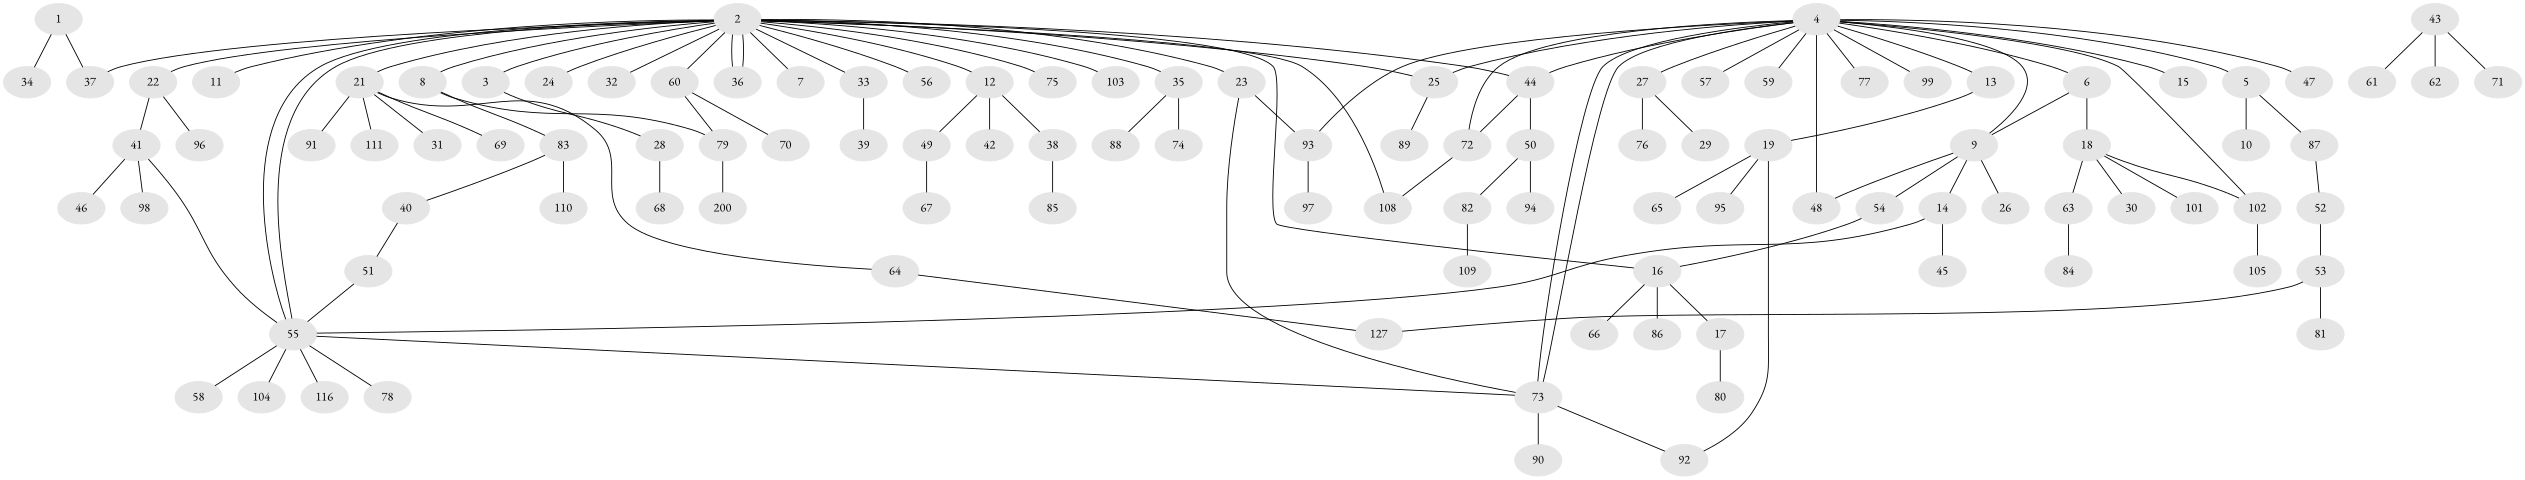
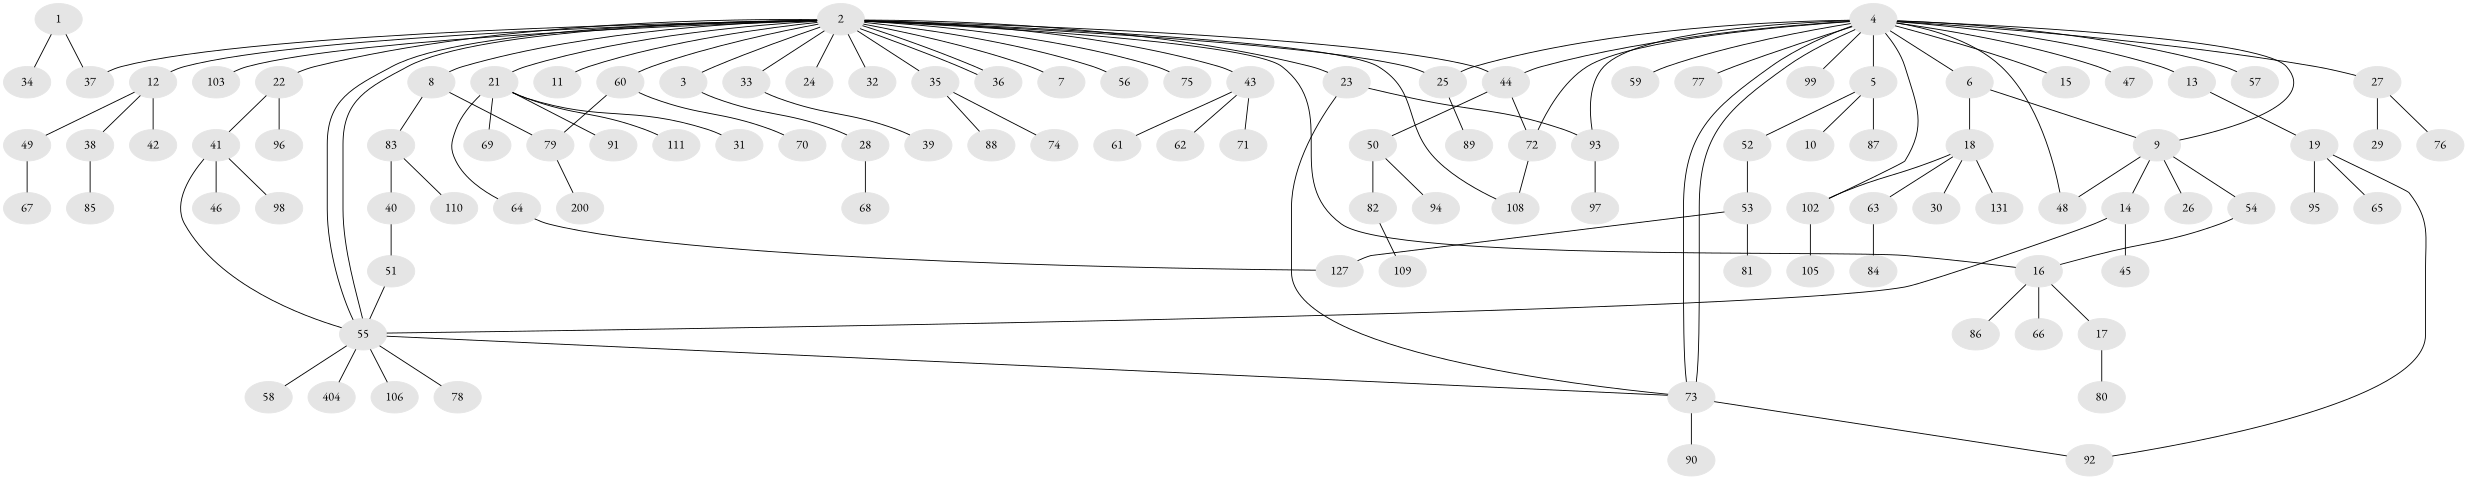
edge "2" -- "43": added
edge "87" -- "52": now "5" -- "52"
node "101": label "101" -> "131"
node "104": label "104" -> "404"
node "116": label "116" -> "106"
